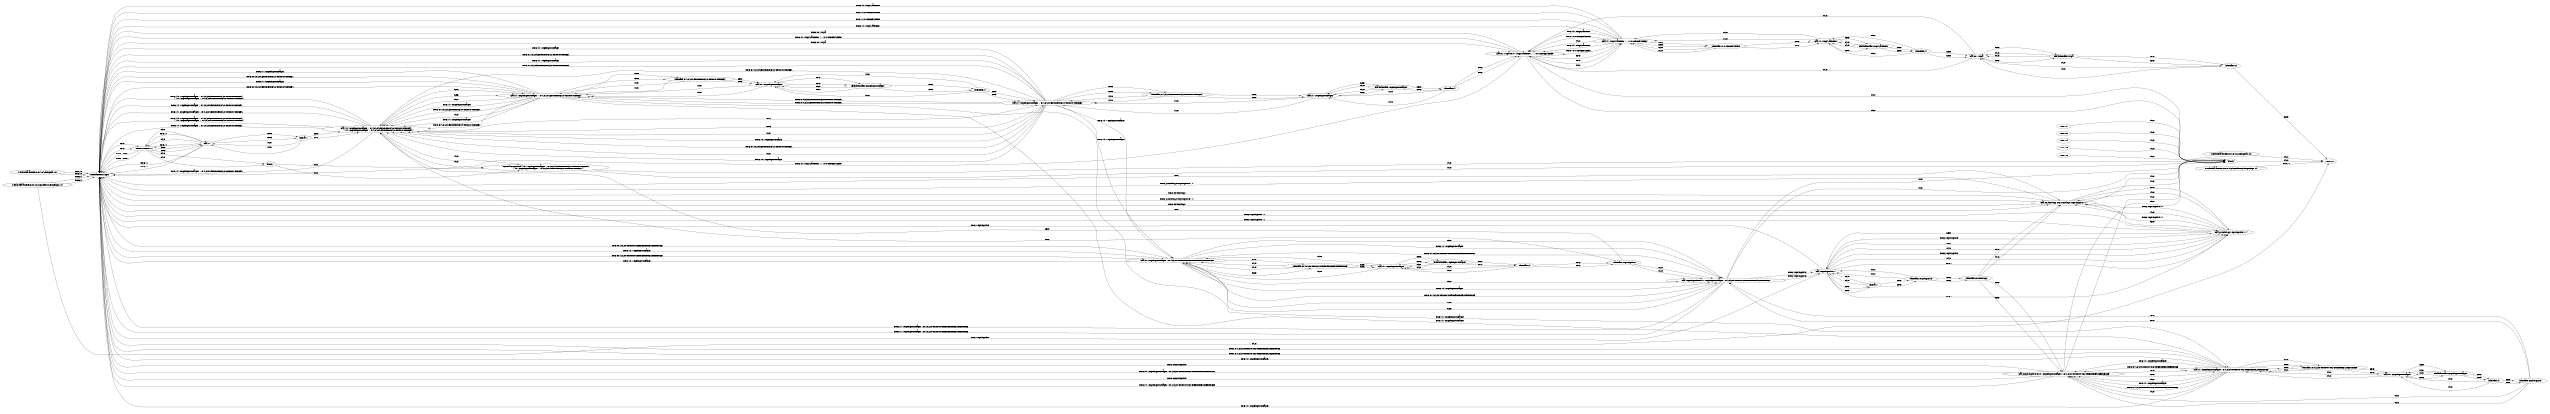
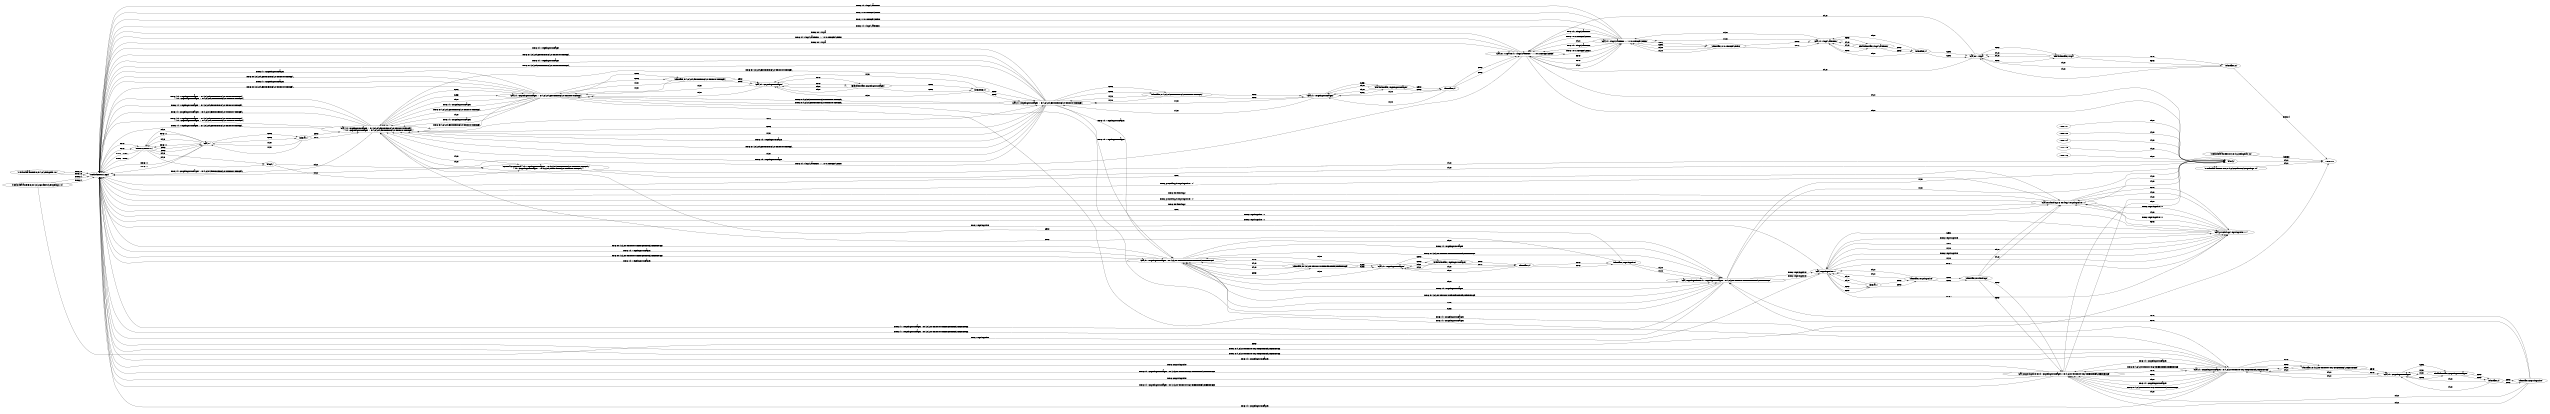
edge "(Identifier,m)" -> "1000100": label "CFG: " -> "DDG: ri"
edge "(MethodParameterOut,PVSCSIRingInfo *m)" -> "1000100": label "AST: " -> "SHIFT: "
edge "(MethodParameterOut,PVSCSICmdDescSetupRings *ri)" -> "1000100": label "DDG: -1" -> "AST: "
node "(Call,txr_len_log2 = pvscsi_log2(req_ring_size - 1))": label "(Call,txr_len_log2 = pvscsi_log2(req_ring_size - 1))" -> "(Call,txr_len_log2 = txr_log2(req_ring_size - 1))"
edge "(MethodParameterIn,PVSCSICmdDescSetupRings *ri)" -> "1000100": label "AST: " -> "CFG: "
node "(Identifier,cmp_log_size)": label "(Identifier,cmp_log_size)" -> "(Identifier,cmp_ring_size)"
